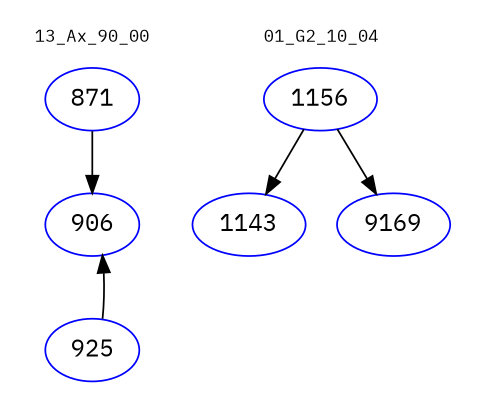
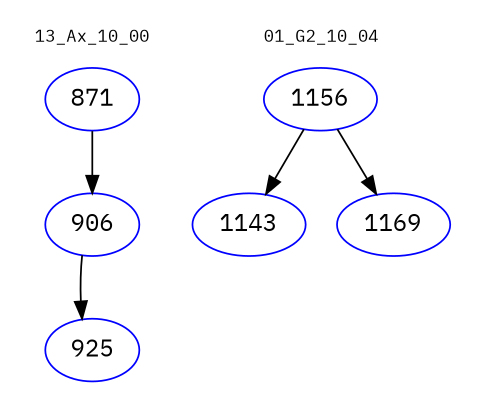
cluster "13_Ax_90_00": label "13_Ax_90_00" -> "13_Ax_10_00"
node "9169": label "9169" -> "1169"
edge "925" -> "906": reversed
